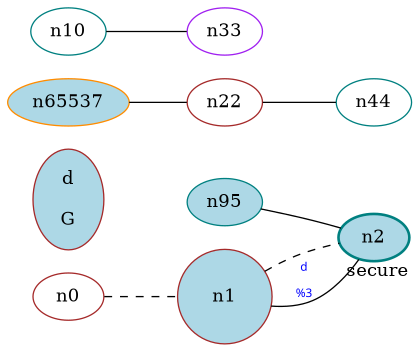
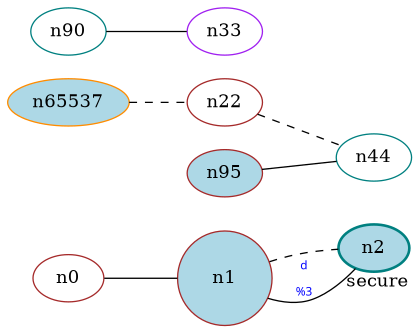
node "n10": label "n10" -> "n90"
edge "n65537" -- "n22": style solid -> dashed
edge "n22" -- "n44": style solid -> dashed
node "d G": removed
node "n95": color teal -> brown
edge "n95" -- "n2 secure": now "n95" -- "n44"
edge "n0" -- "n1": style dashed -> solid
